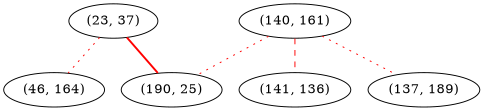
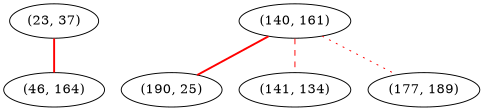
edge "(23, 37)" -- "(46, 164)": style dotted -> bold
edge "(23, 37)" -- "(190, 25)": removed
edge "(140, 161)" -- "(190, 25)": style dotted -> bold
node "(141, 136)": label "(141, 136)" -> "(141, 134)"
node "(137, 189)": label "(137, 189)" -> "(177, 189)"
